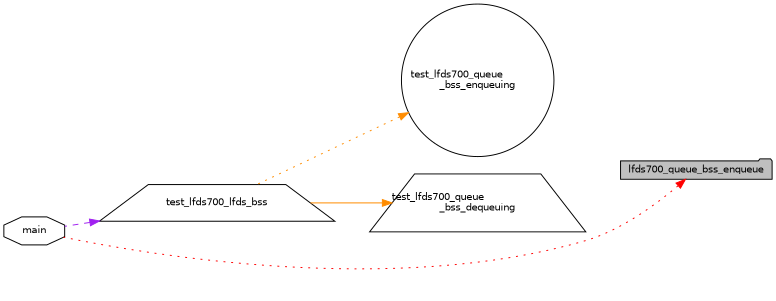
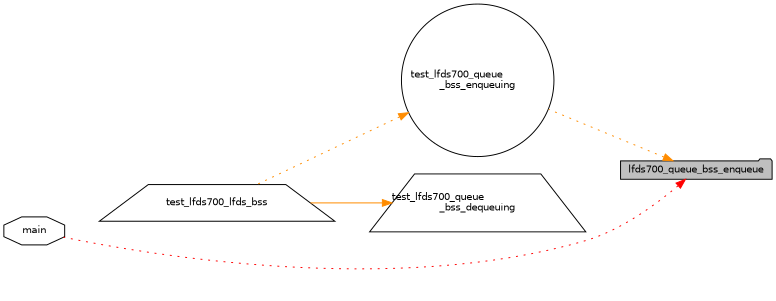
edge "test_lfds700_queue _bss_enqueuing" -> "lfds700_queue_bss_enqueue": added
edge "main" -> "test_lfds700_lfds_bss": removed
